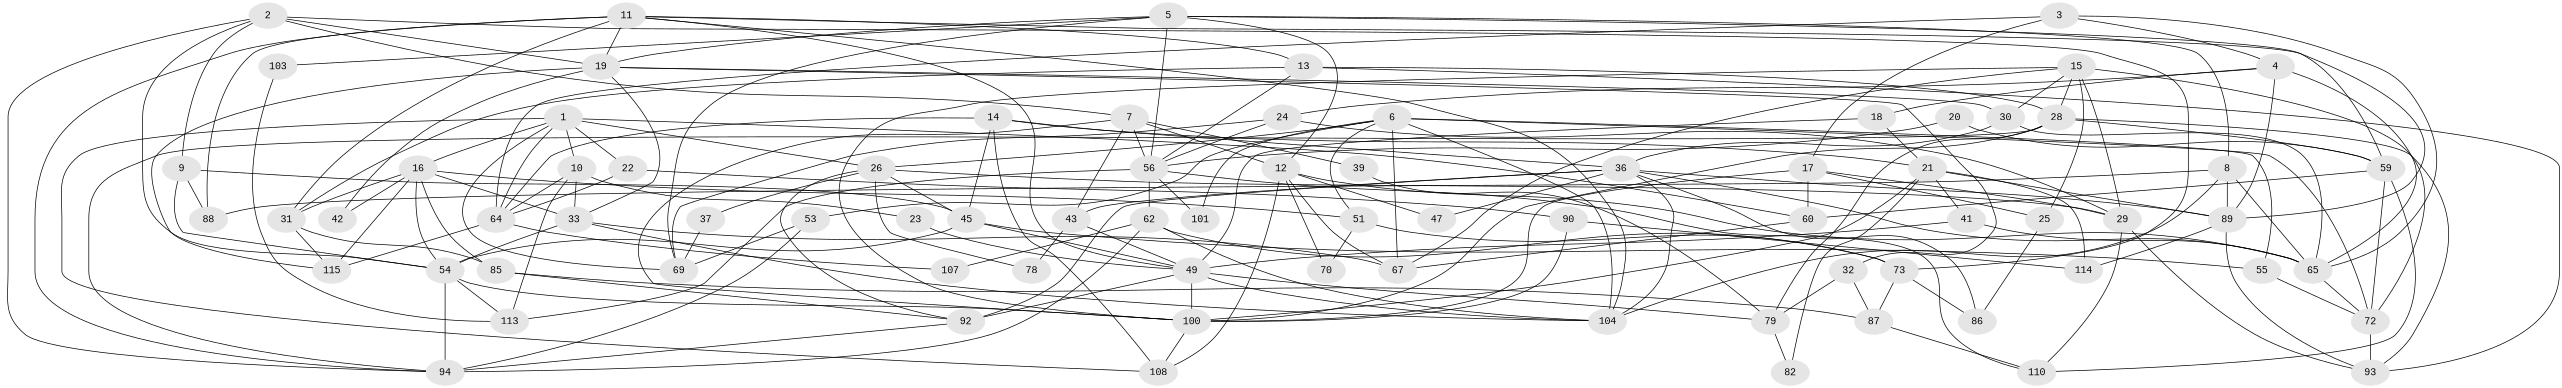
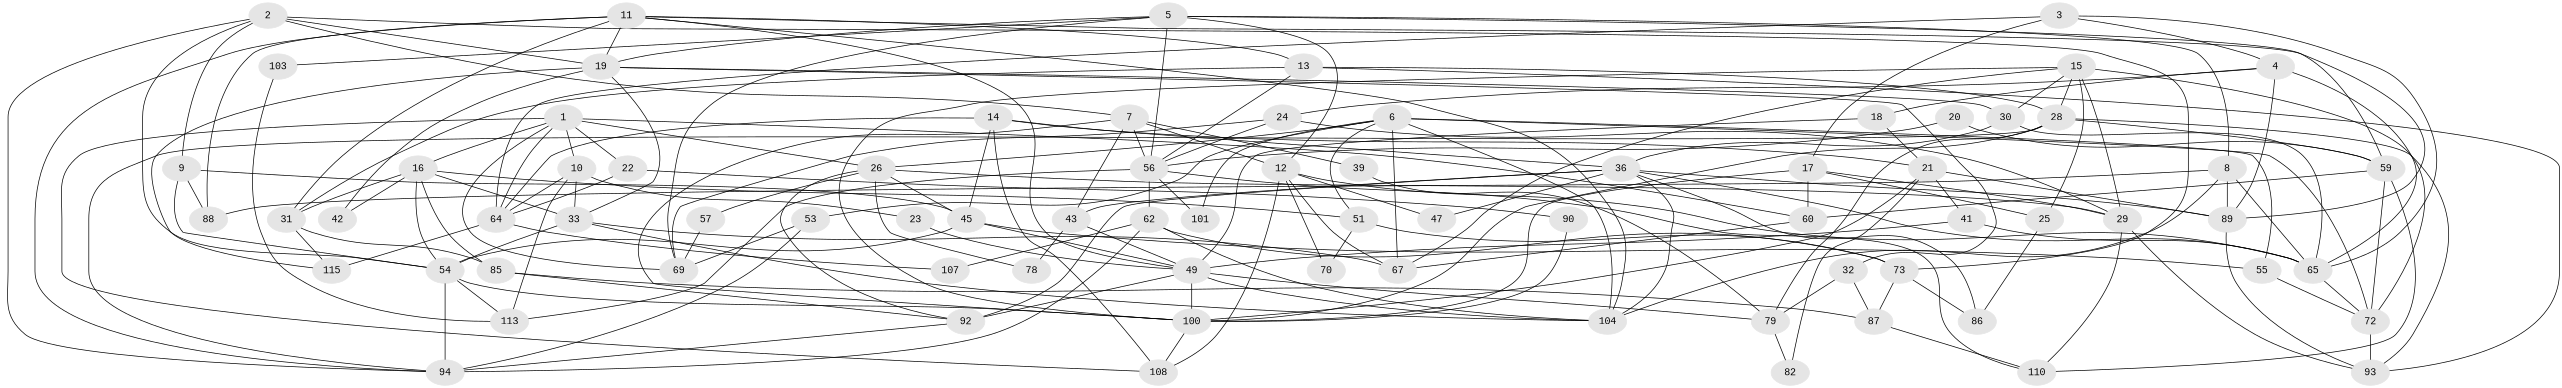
edge "16" -- "115": removed
node "37": label "37" -> "57"
node "114": removed
